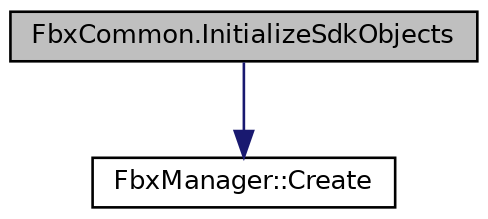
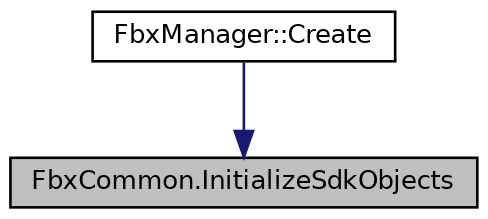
edge "FbxCommon.InitializeSdkObjects" -> "FbxManager::Create": reversed
